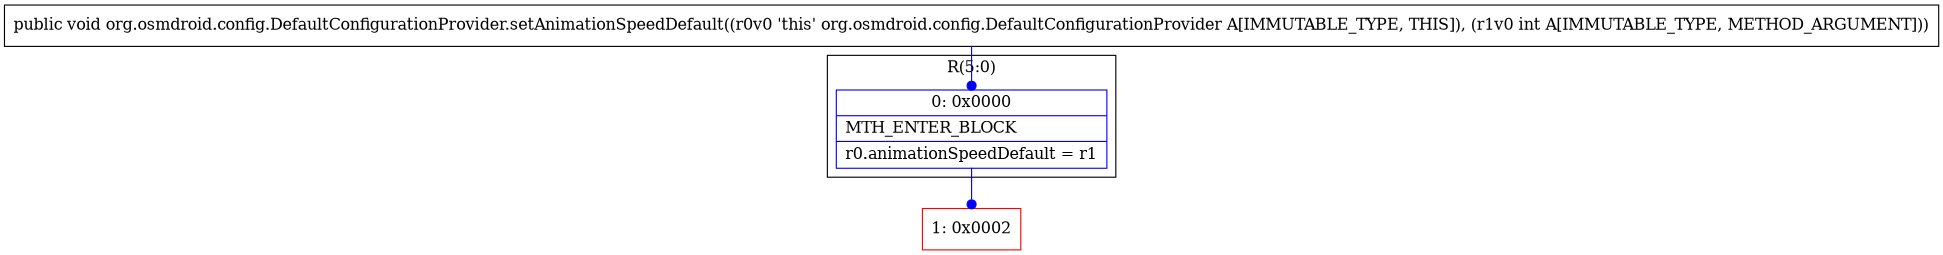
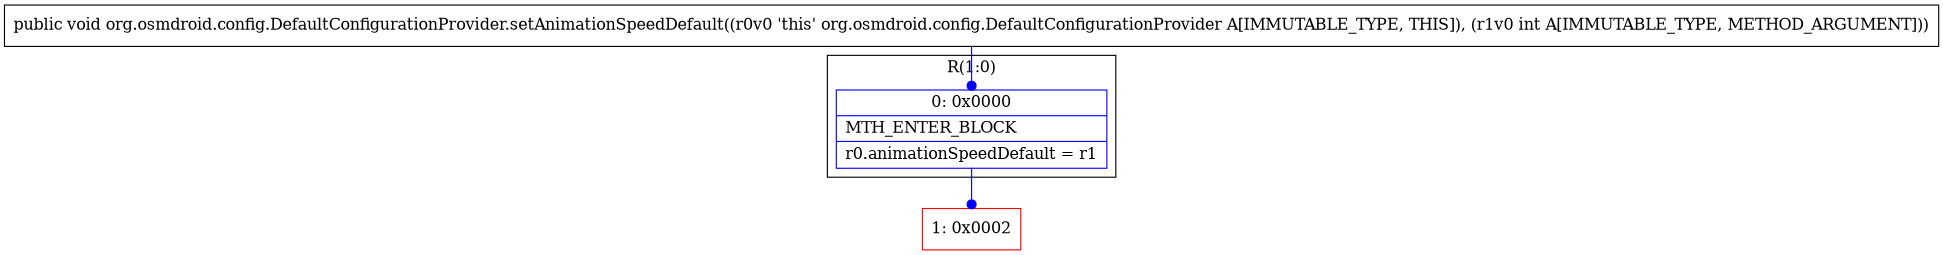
cluster "R(5:0)": label "R(5:0)" -> "R(1:0)"
